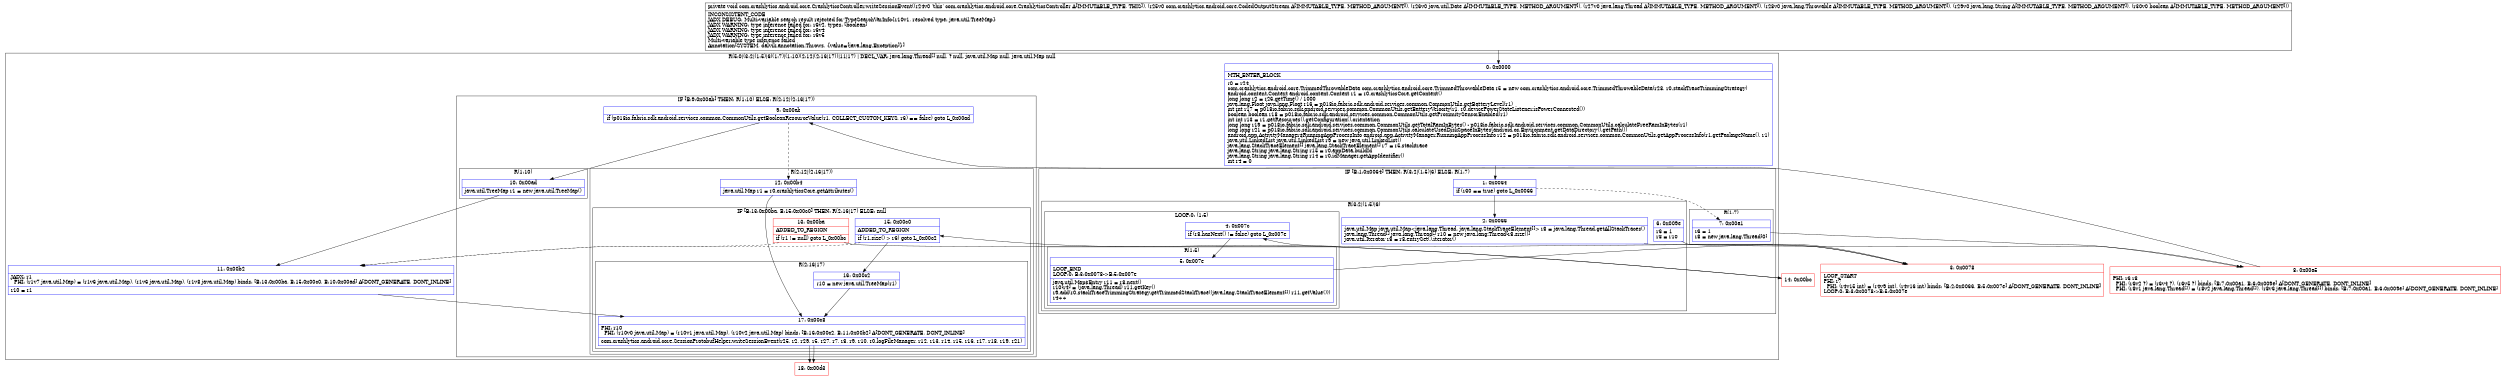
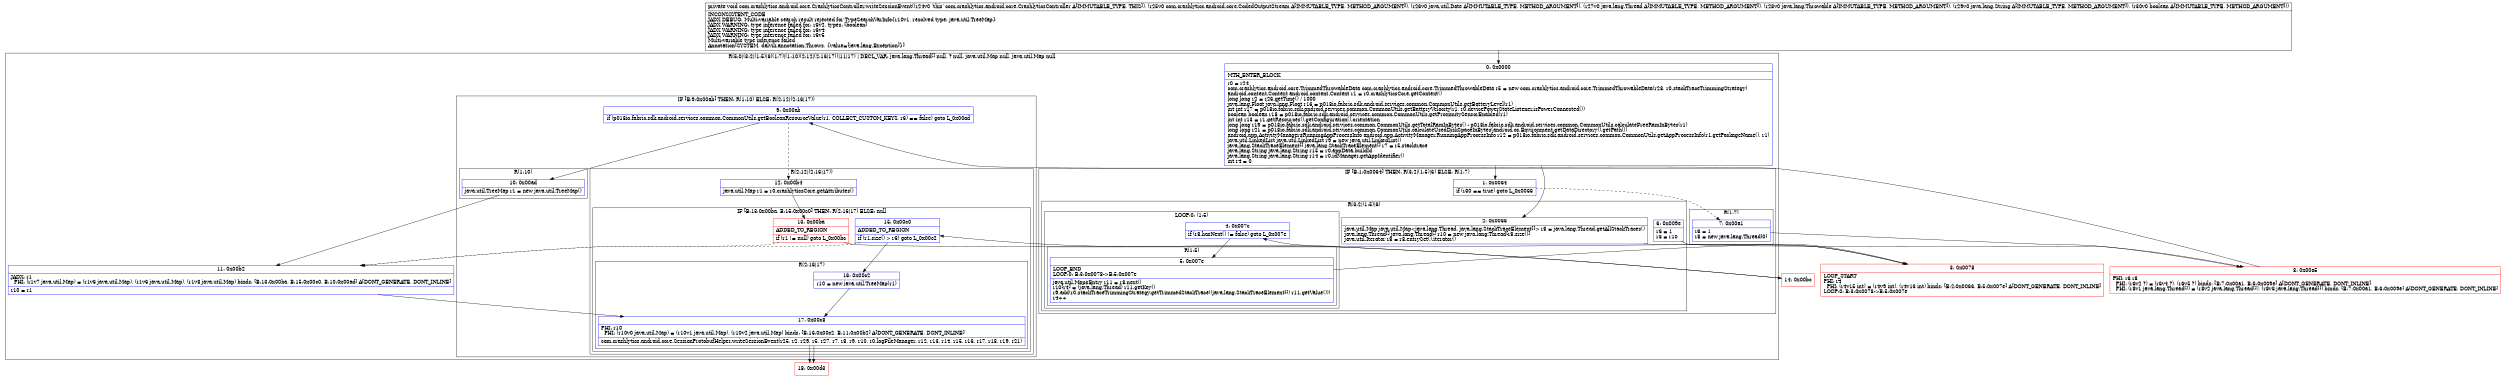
edge "1: 0x0064" -> "2: 0x0066": now "0: 0x0000" -> "2: 0x0066"
edge "12: 0x00b4" -> "17: 0x00c8": now "12: 0x00b4" -> "13: 0x00ba"
node "3: 0x0078": text "PHI: r7" -> "PHI: r4"
